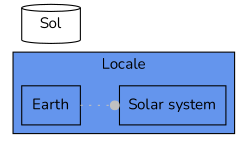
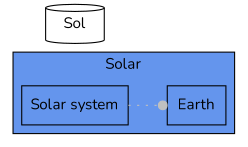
cluster "Locale": label "Locale" -> "Solar"
edge "Earth" -> "Solar system": reversed
